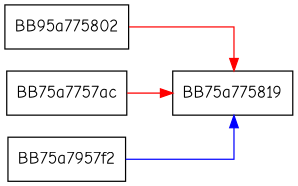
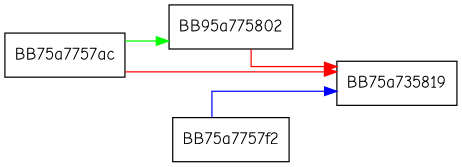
edge "BB75a7757ac" -> "BB95a775802": added
node "BB75a775819": label "BB75a775819" -> "BB75a735819"
node "BB75a7957f2": label "BB75a7957f2" -> "BB75a7757f2"
